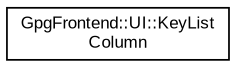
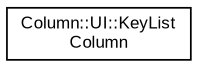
node "GpgFrontend::UI::KeyList Column": label "GpgFrontend::UI::KeyList Column" -> "Column::UI::KeyList Column"
